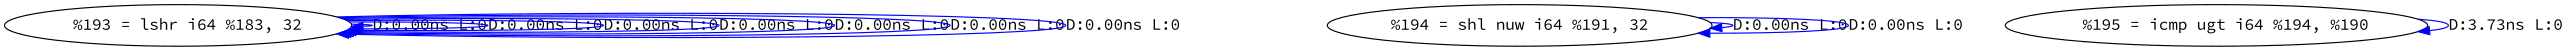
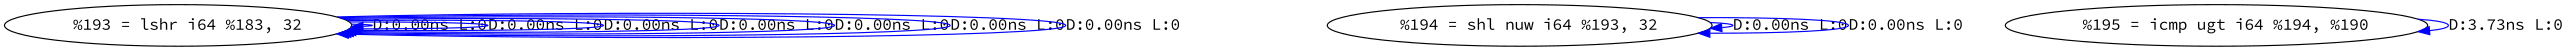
node "%194 = shl nuw i64 %191, 32": label "%194 = shl nuw i64 %191, 32" -> "%194 = shl nuw i64 %193, 32"
